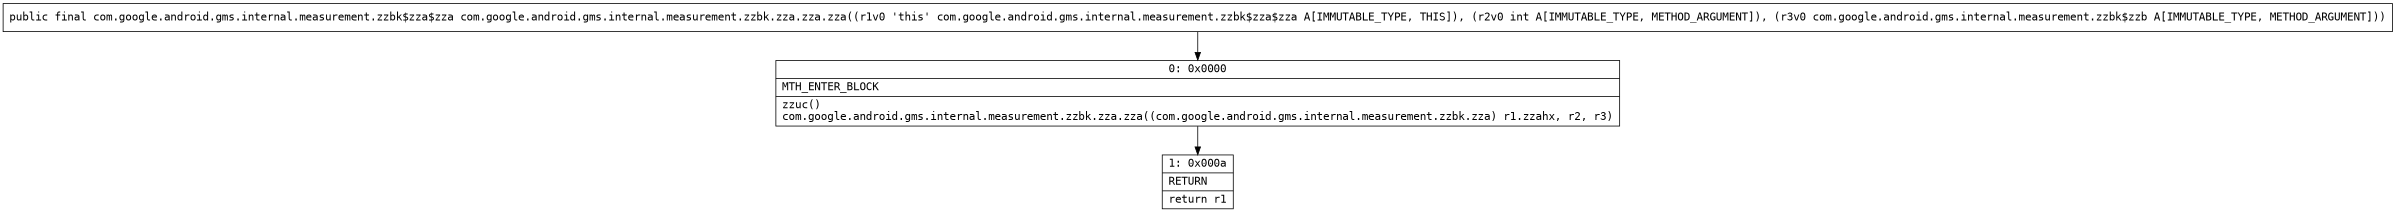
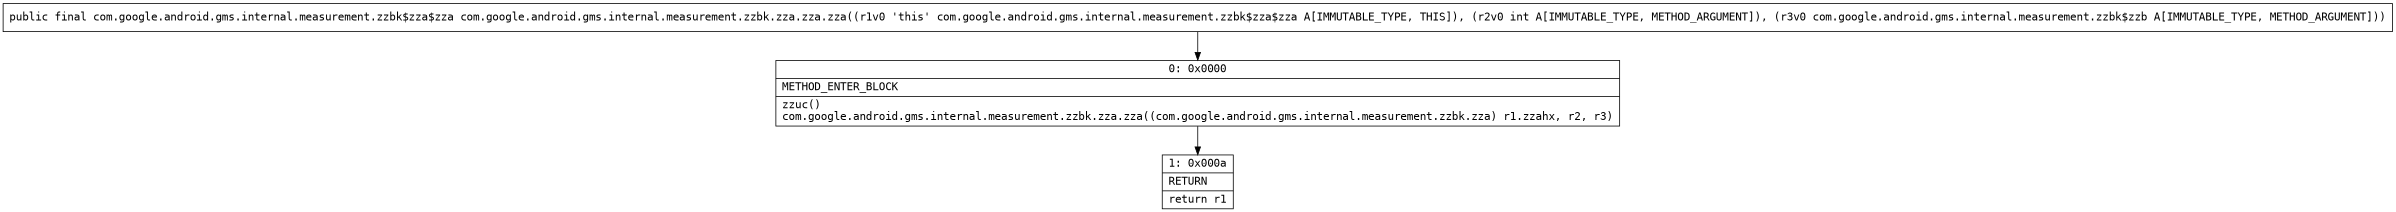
node "0: 0x0000": text "MTH_ENTER_BLOCK" -> "METHOD_ENTER_BLOCK"
